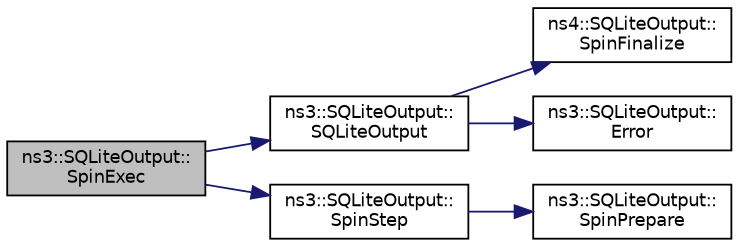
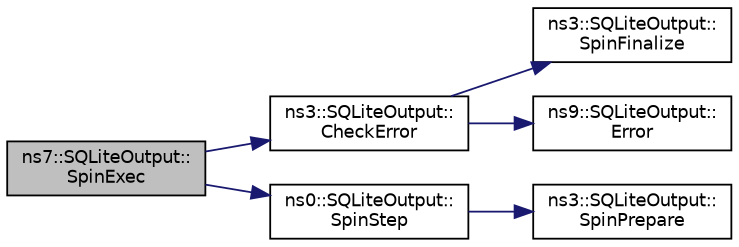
node "ns4::SQLiteOutput:: SpinFinalize": label "ns4::SQLiteOutput:: SpinFinalize" -> "ns3::SQLiteOutput:: SpinFinalize"
node "ns3::SQLiteOutput:: SQLiteOutput": label "ns3::SQLiteOutput:: SQLiteOutput" -> "ns3::SQLiteOutput:: CheckError"
node "ns3::SQLiteOutput:: Error": label "ns3::SQLiteOutput:: Error" -> "ns9::SQLiteOutput:: Error"
node "ns3::SQLiteOutput:: SpinExec": label "ns3::SQLiteOutput:: SpinExec" -> "ns7::SQLiteOutput:: SpinExec"
node "ns3::SQLiteOutput:: SpinStep": label "ns3::SQLiteOutput:: SpinStep" -> "ns0::SQLiteOutput:: SpinStep"
